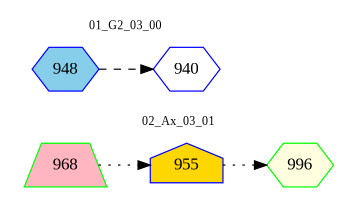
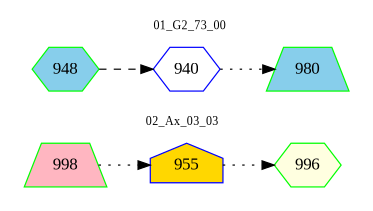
cluster "01_G2_03_00": label "01_G2_03_00" -> "01_G2_73_00"
node "948": color blue -> green
node "980": added
cluster "02_Ax_03_01": label "02_Ax_03_01" -> "02_Ax_03_03"
node "968": label "968" -> "998"
